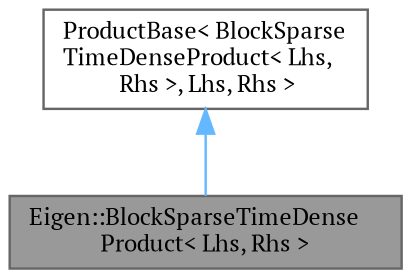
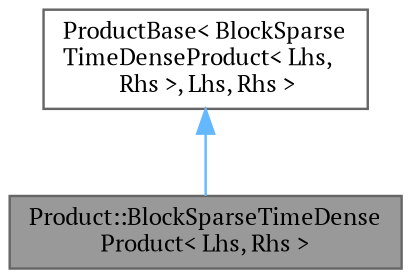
node "Eigen::BlockSparseTimeDense Product< Lhs, Rhs >": label "Eigen::BlockSparseTimeDense Product< Lhs, Rhs >" -> "Product::BlockSparseTimeDense Product< Lhs, Rhs >"
